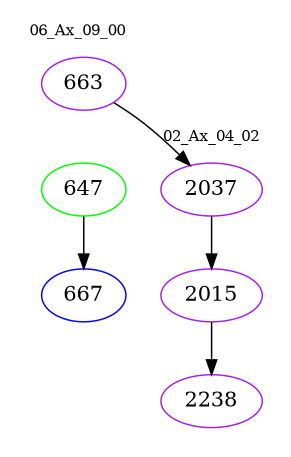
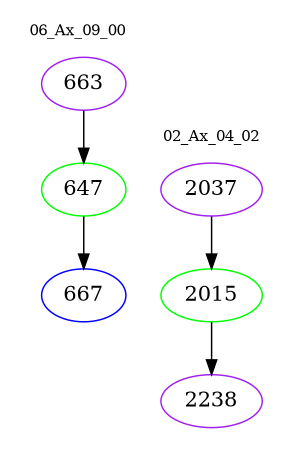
edge "663" -> "2037": now "663" -> "647"
node "2015": color purple -> green
